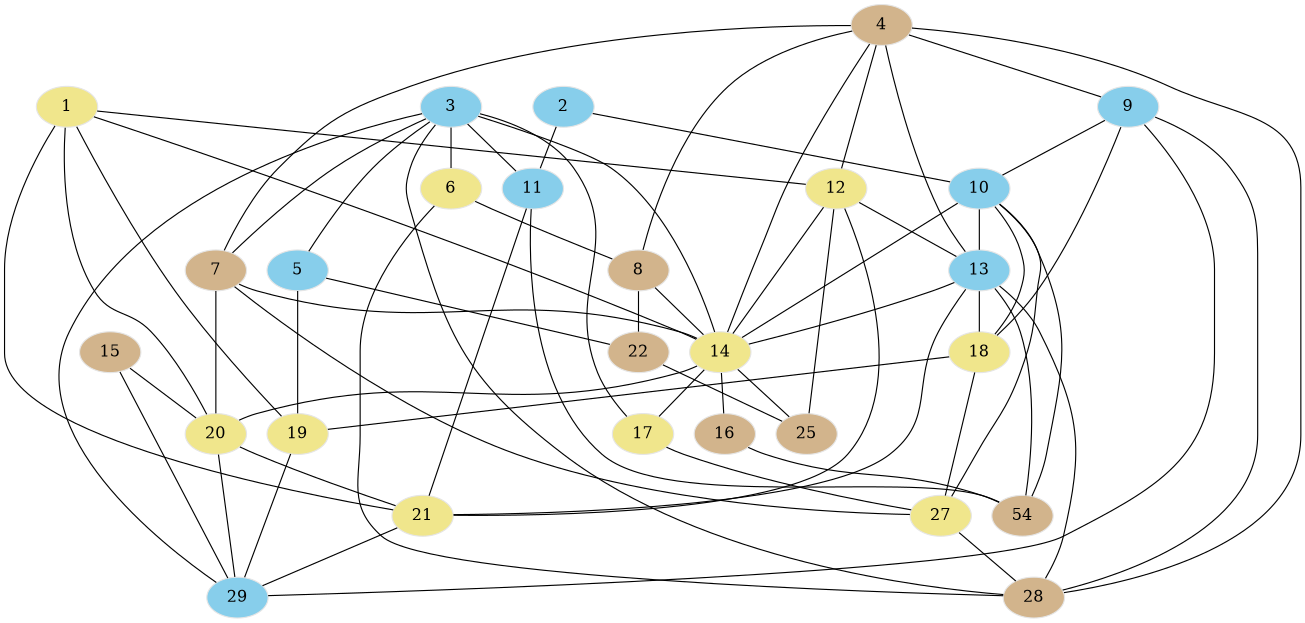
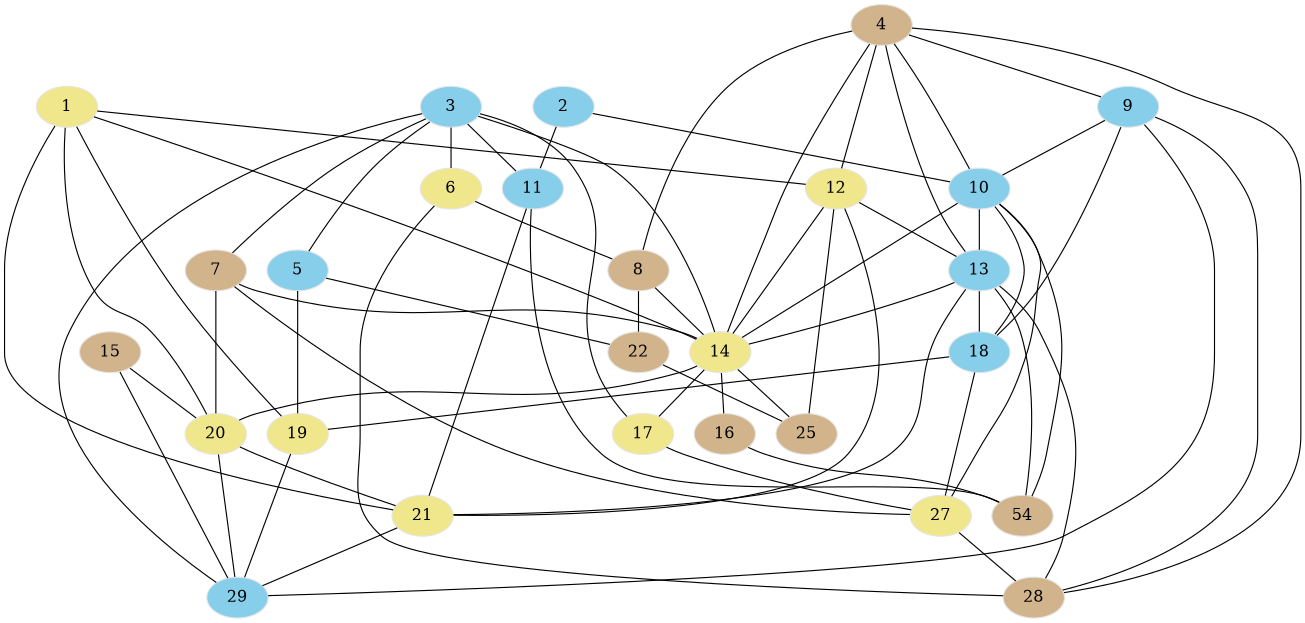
edge "4" -- "7": now "4" -- "10"
node "18": fillcolor khaki -> skyblue
edge "3" -- "28": removed
